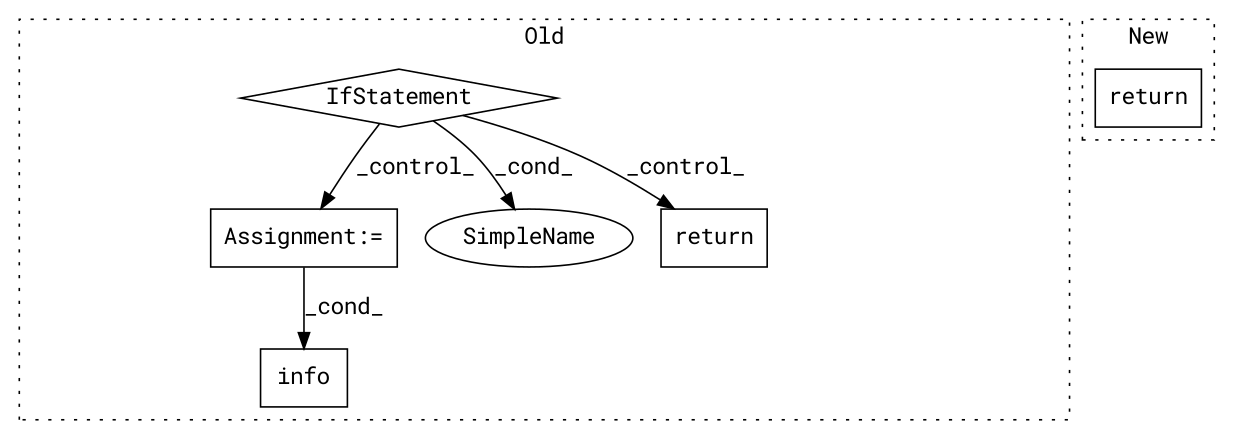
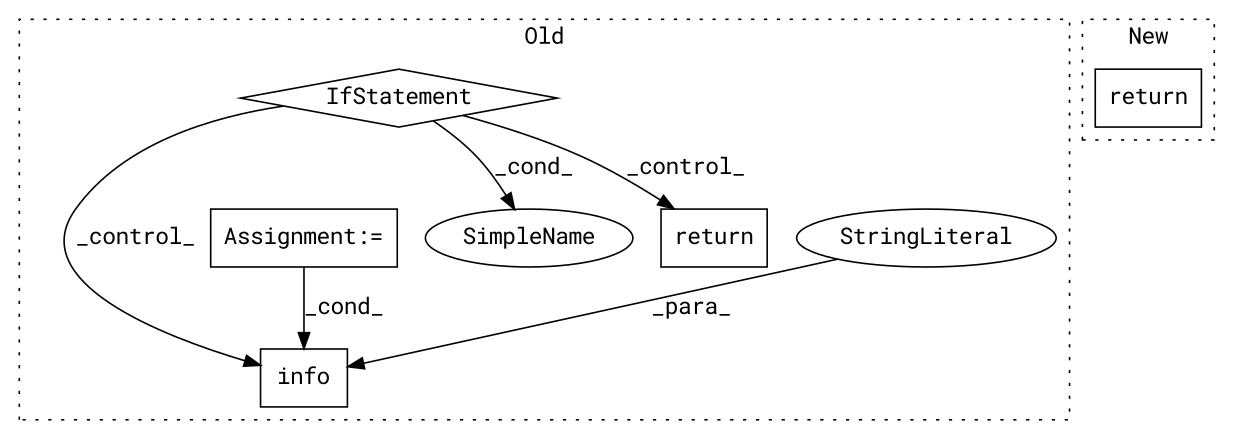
edge "IfStatement" -> "Assignment:=": now "IfStatement" -> "info"
node "StringLiteral": added
